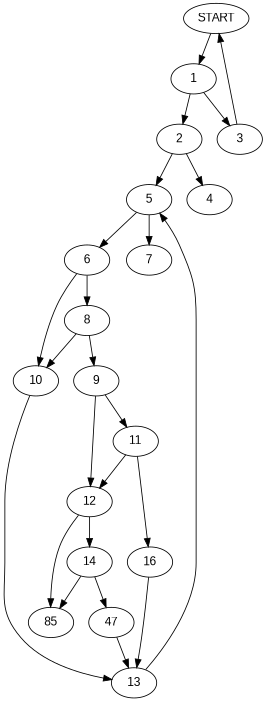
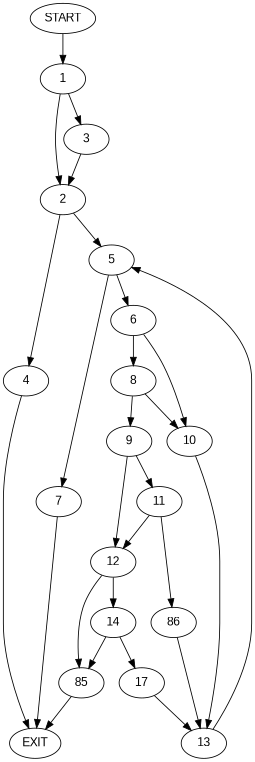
edge "3" -> "START": now "3" -> "2"
node "16": label "16" -> "86"
node "47": label "47" -> "17"
node "EXIT": added
